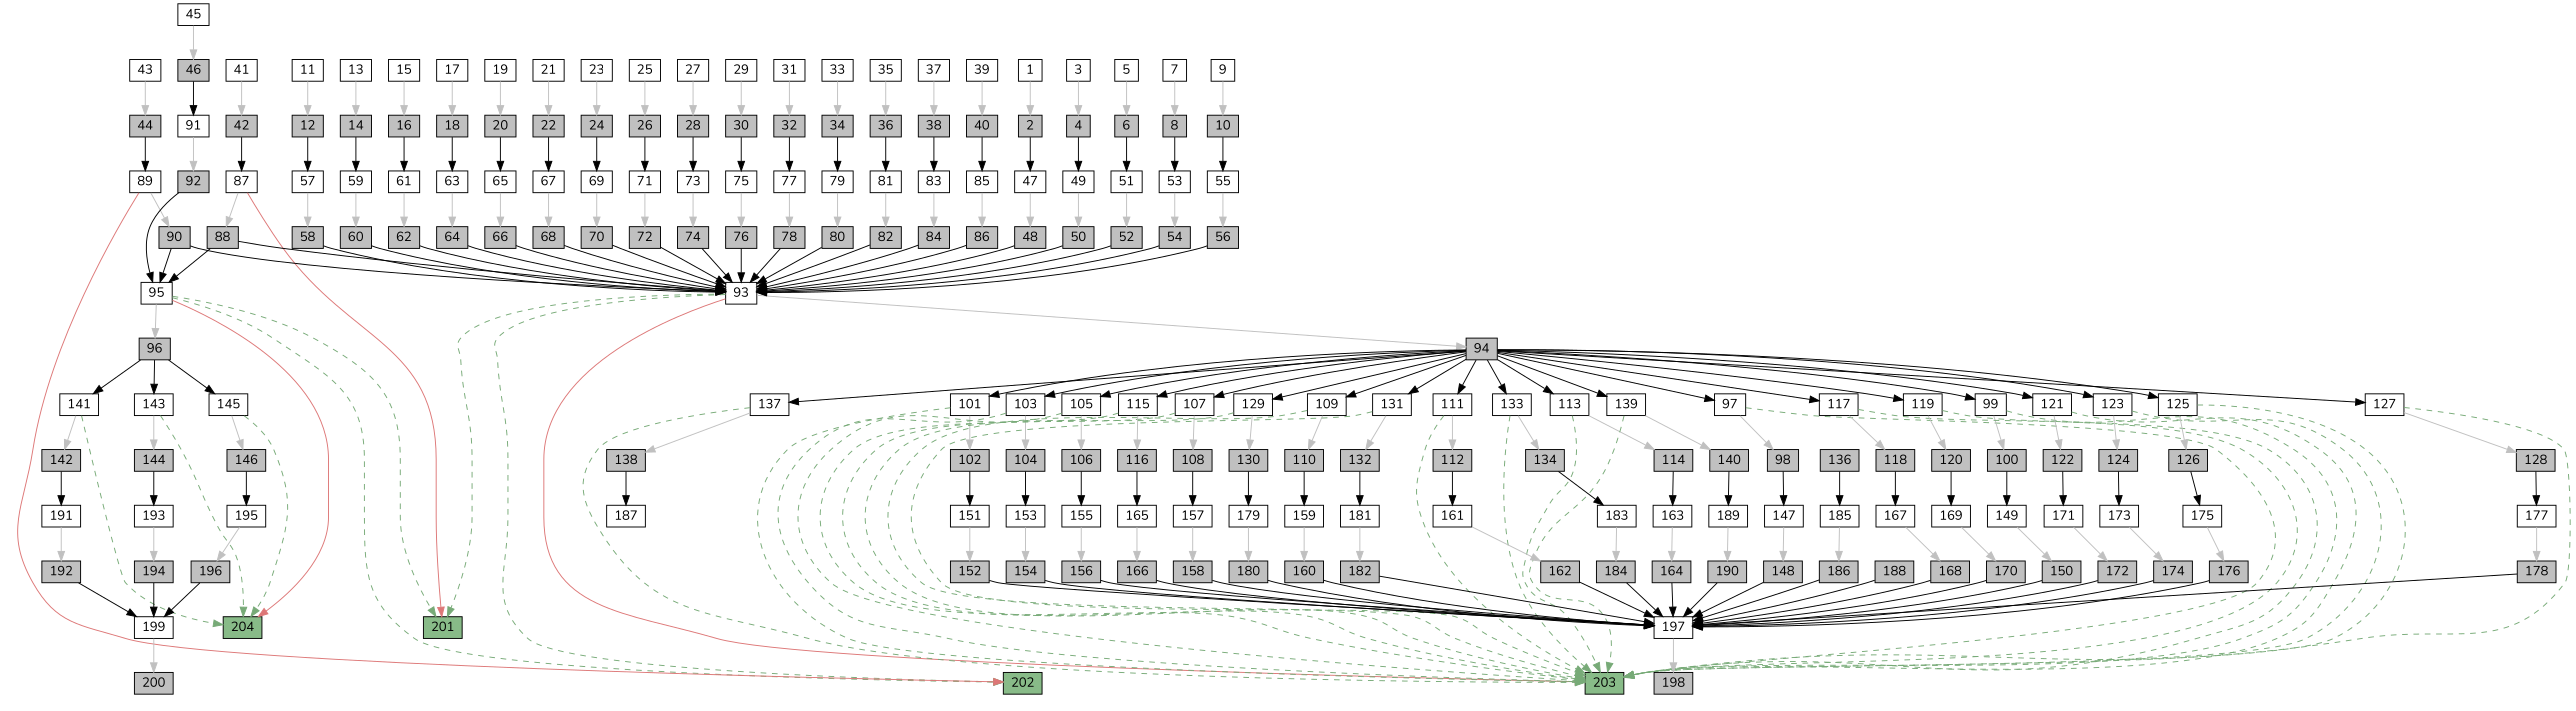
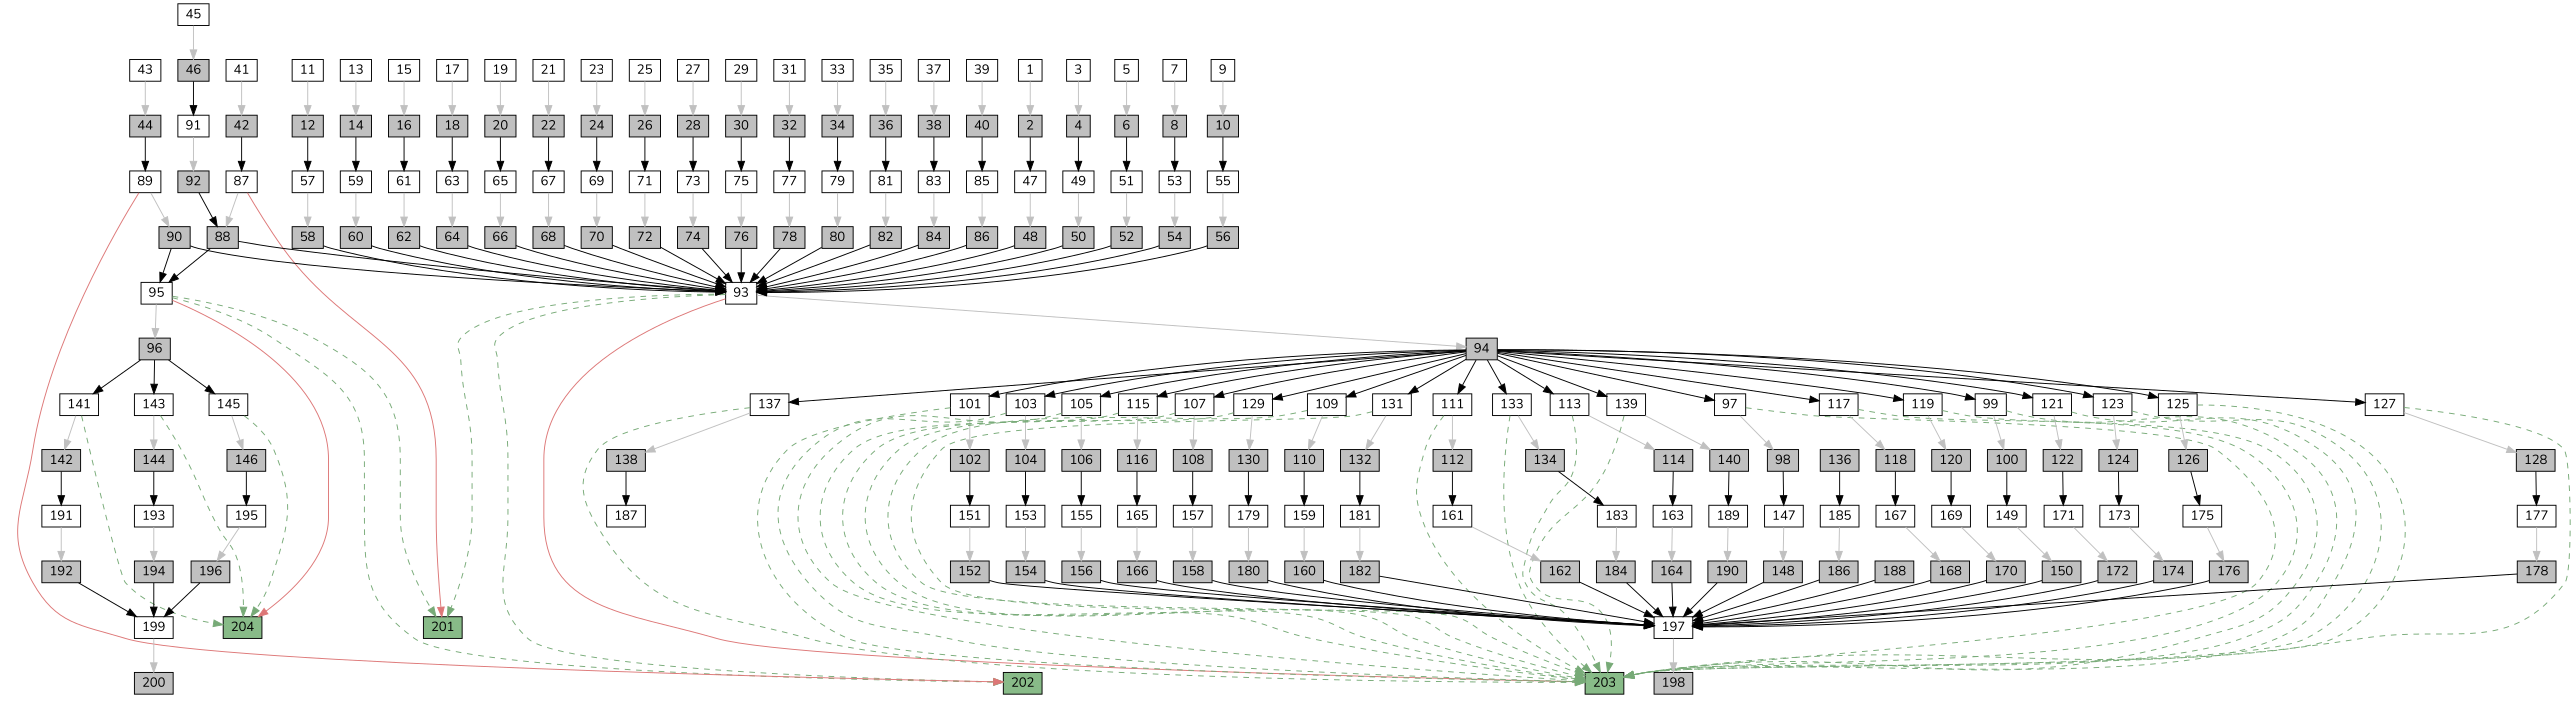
edge "92" -> "95": now "92" -> "88"
